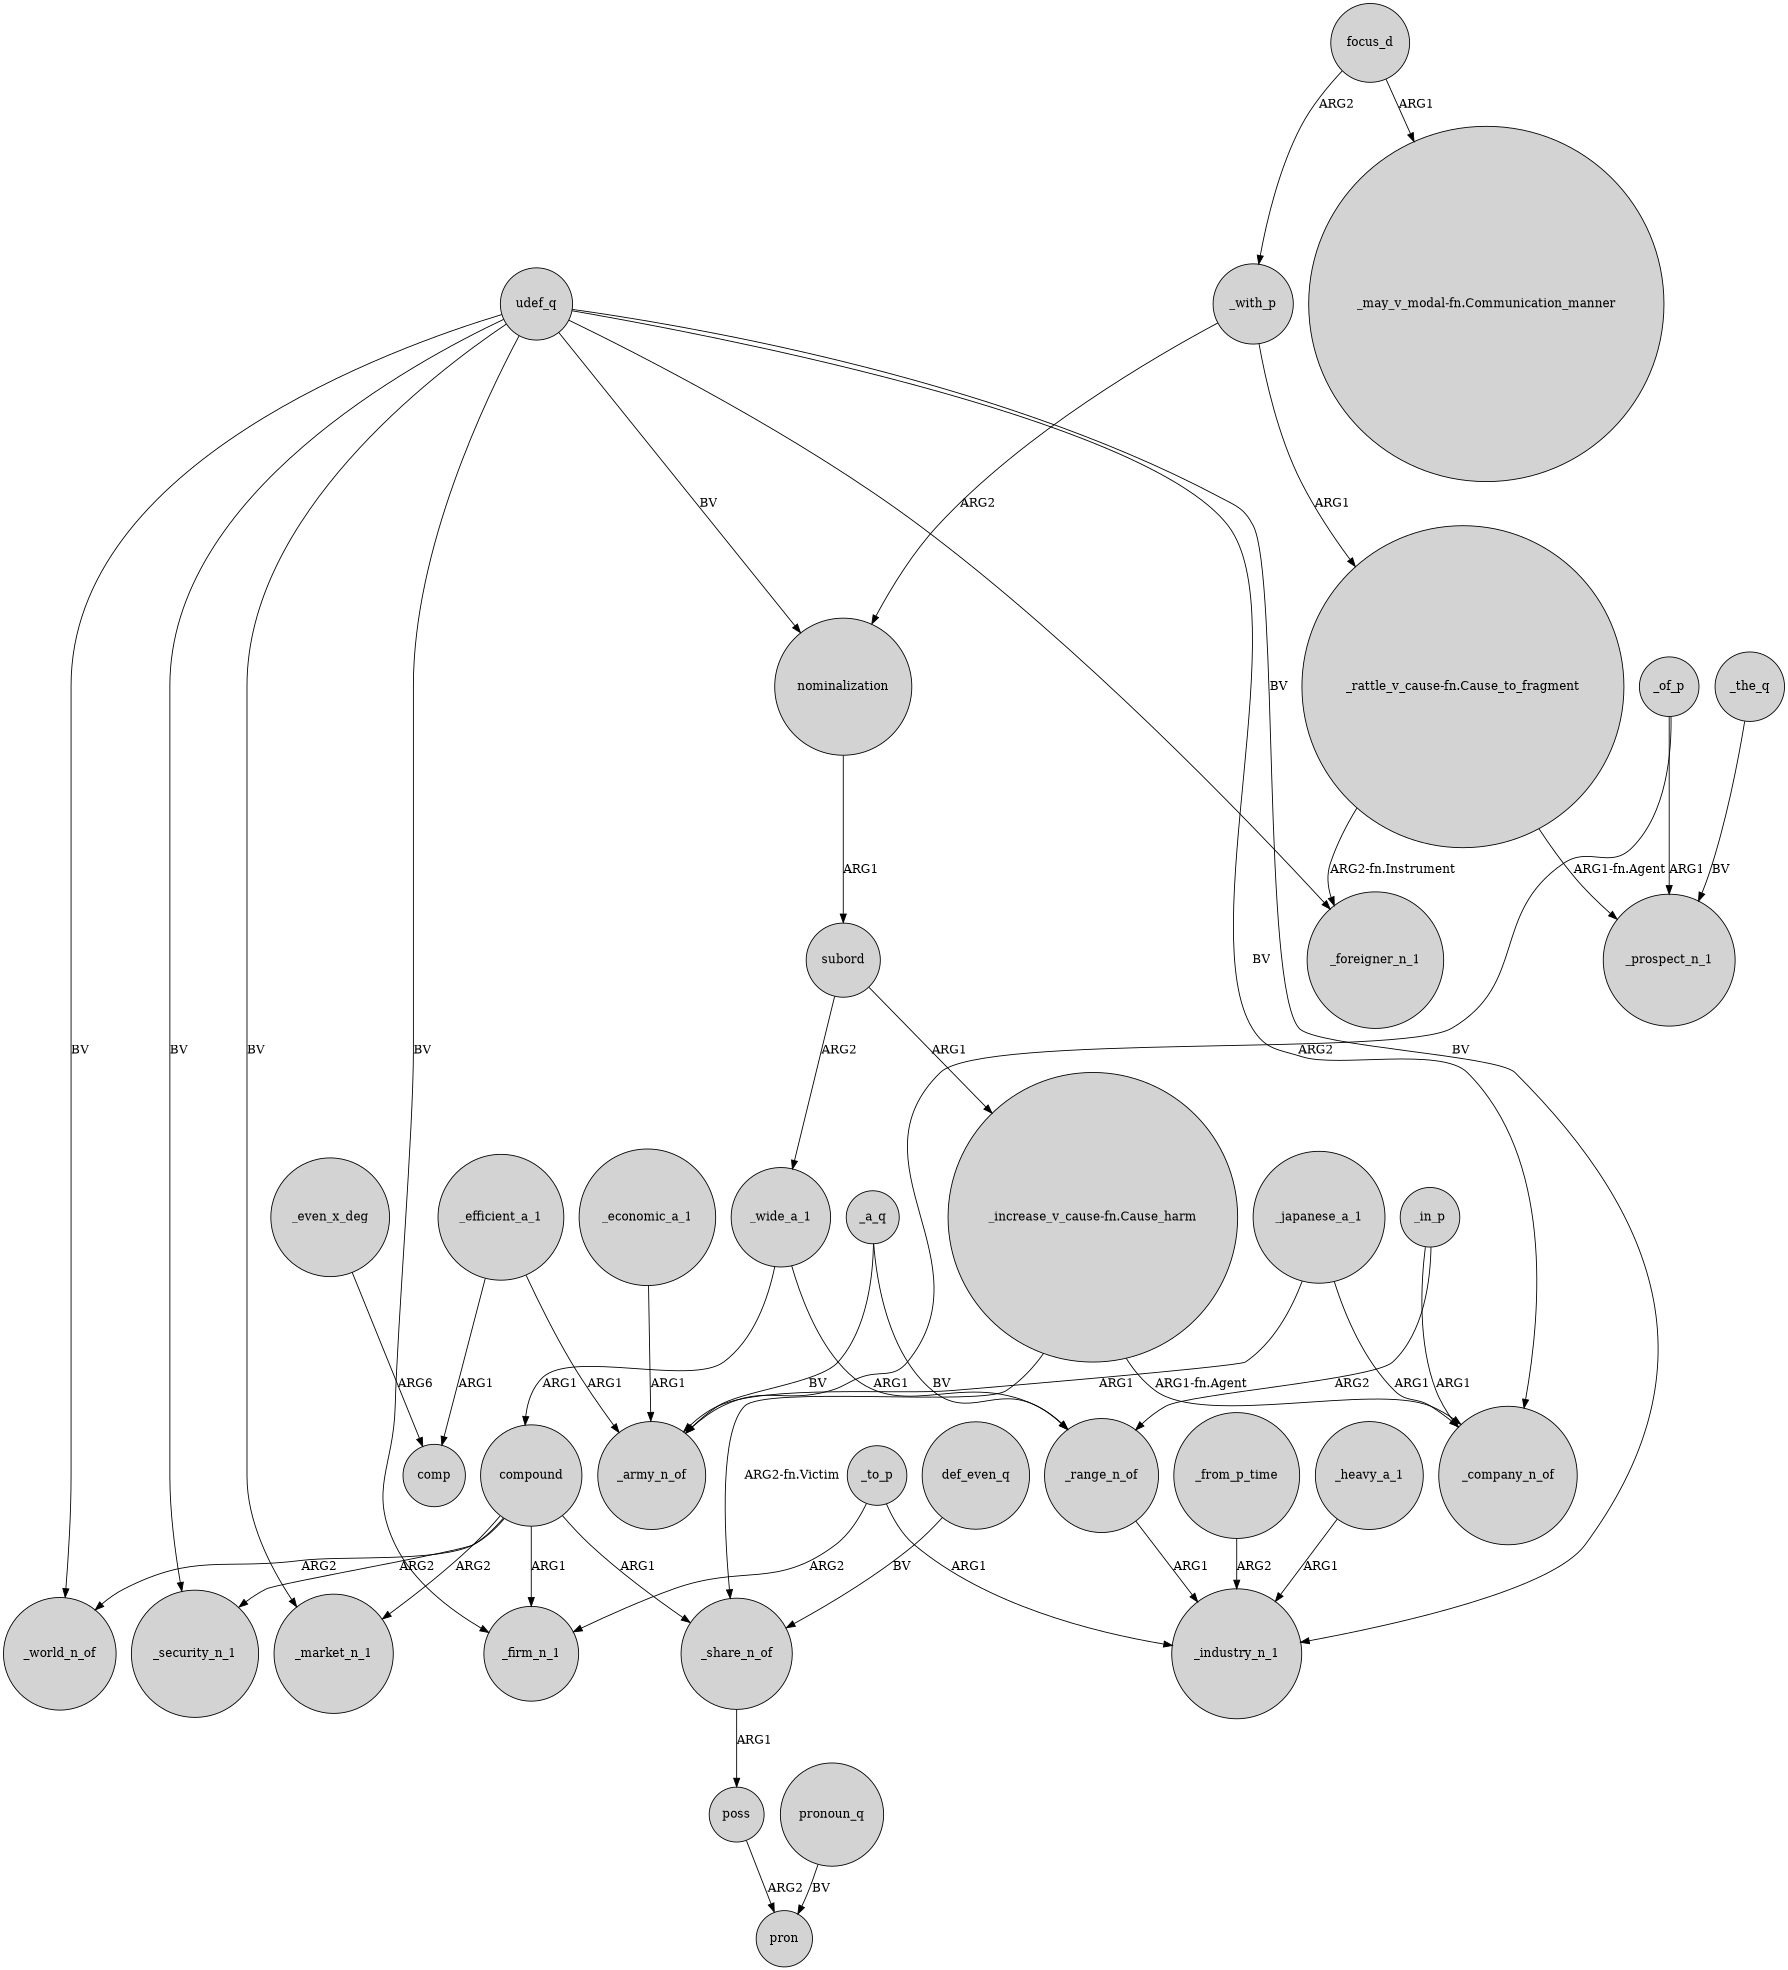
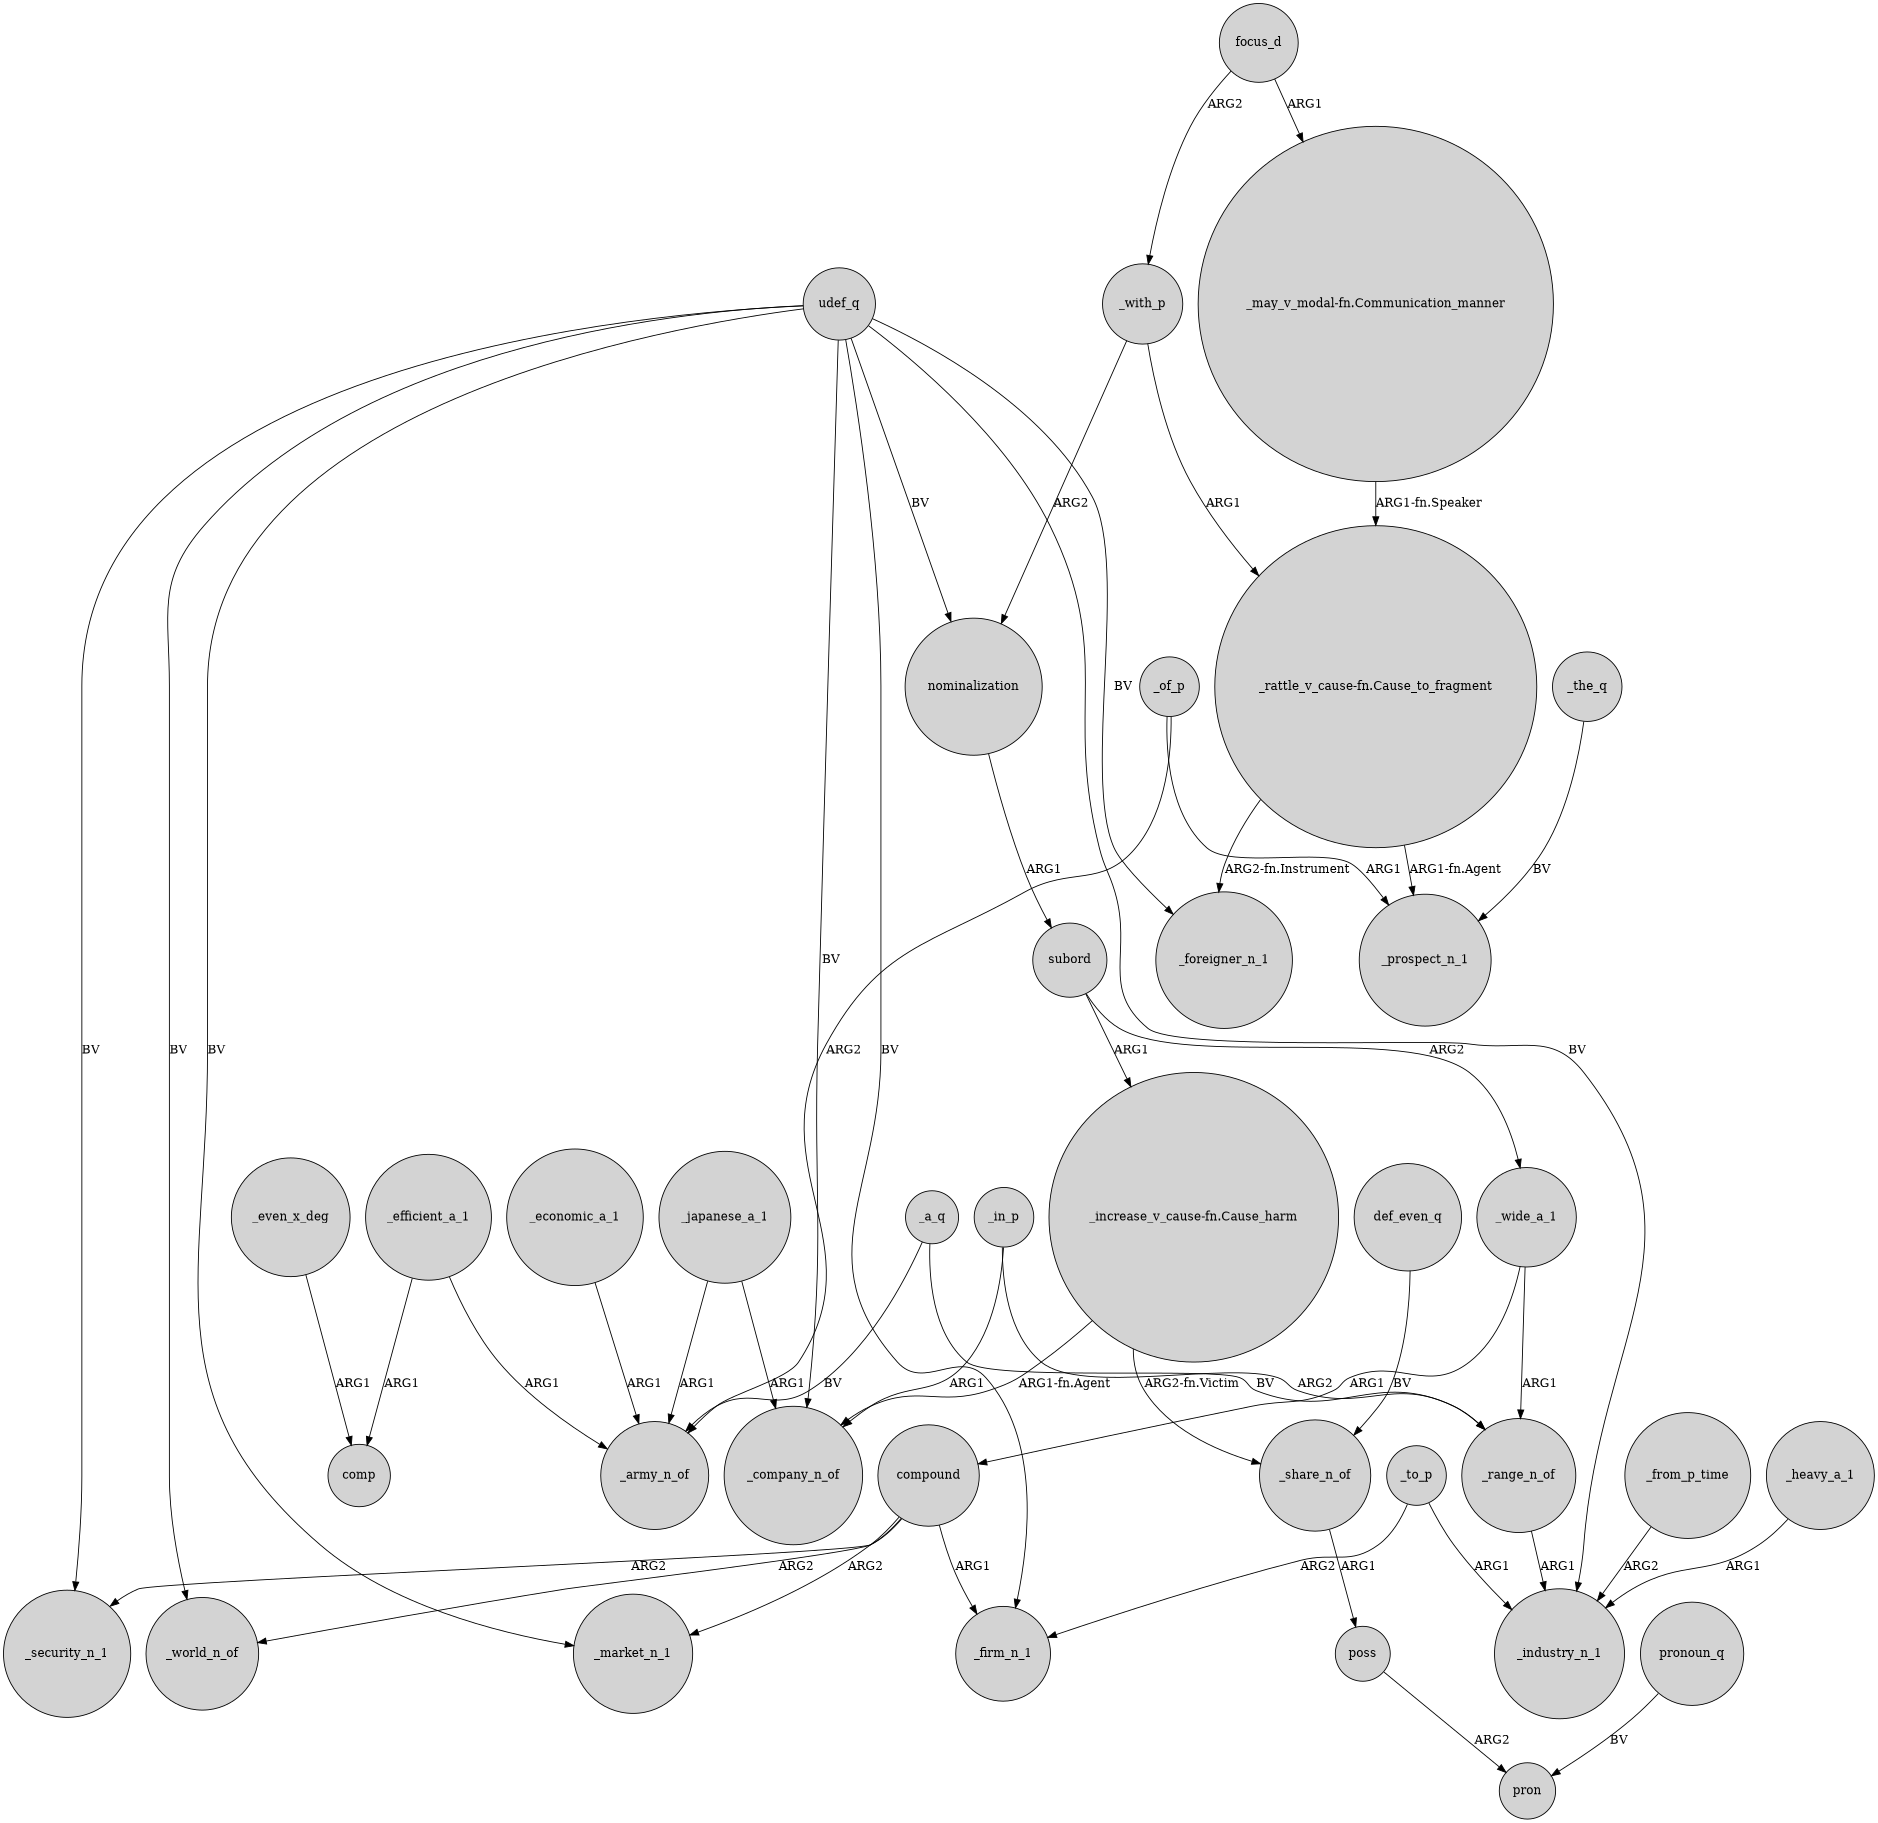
edge "_may_v_modal-fn.Communication_manner" -> "_rattle_v_cause-fn.Cause_to_fragment": added, label "ARG1-fn.Speaker"
edge "_even_x_deg" -> "comp": label "ARG6" -> "ARG1"
edge "compound" -> "_share_n_of": removed, label "ARG1"
